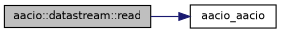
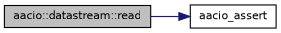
node "aacio_aacio": label "aacio_aacio" -> "aacio_assert"
